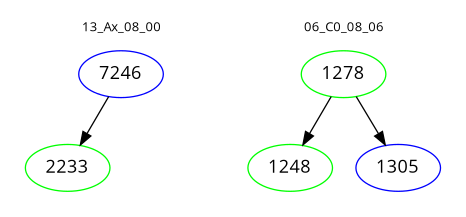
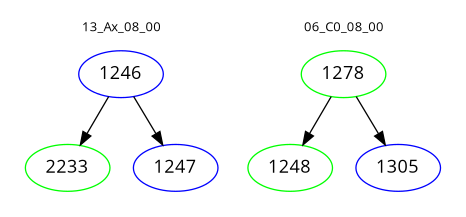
cluster "06_C0_08_06": label "06_C0_08_06" -> "06_C0_08_00"
node "7246": label "7246" -> "1246"
node "1247": added
